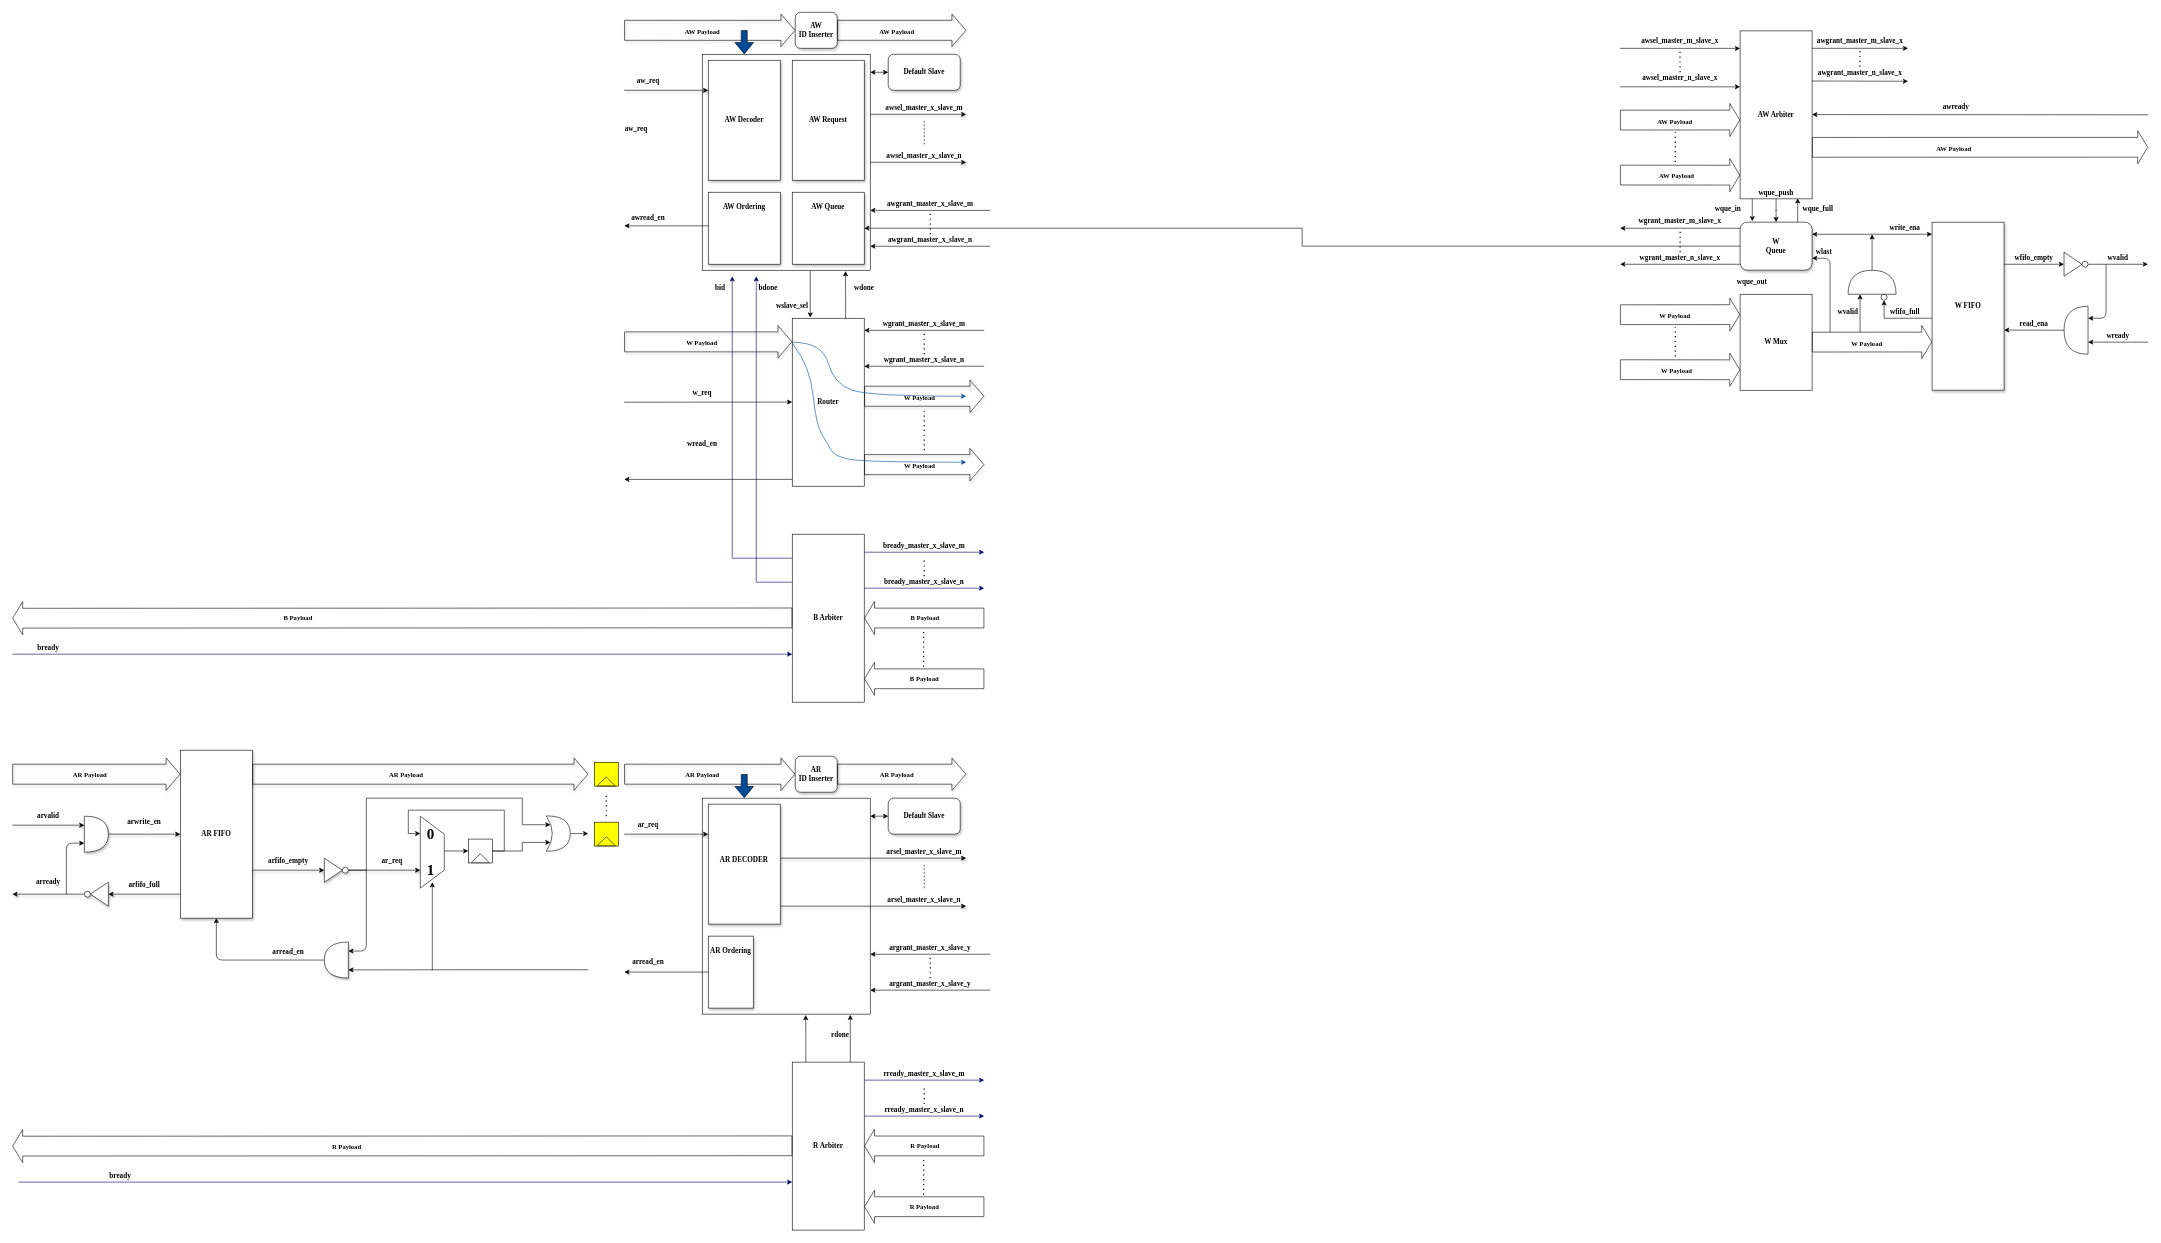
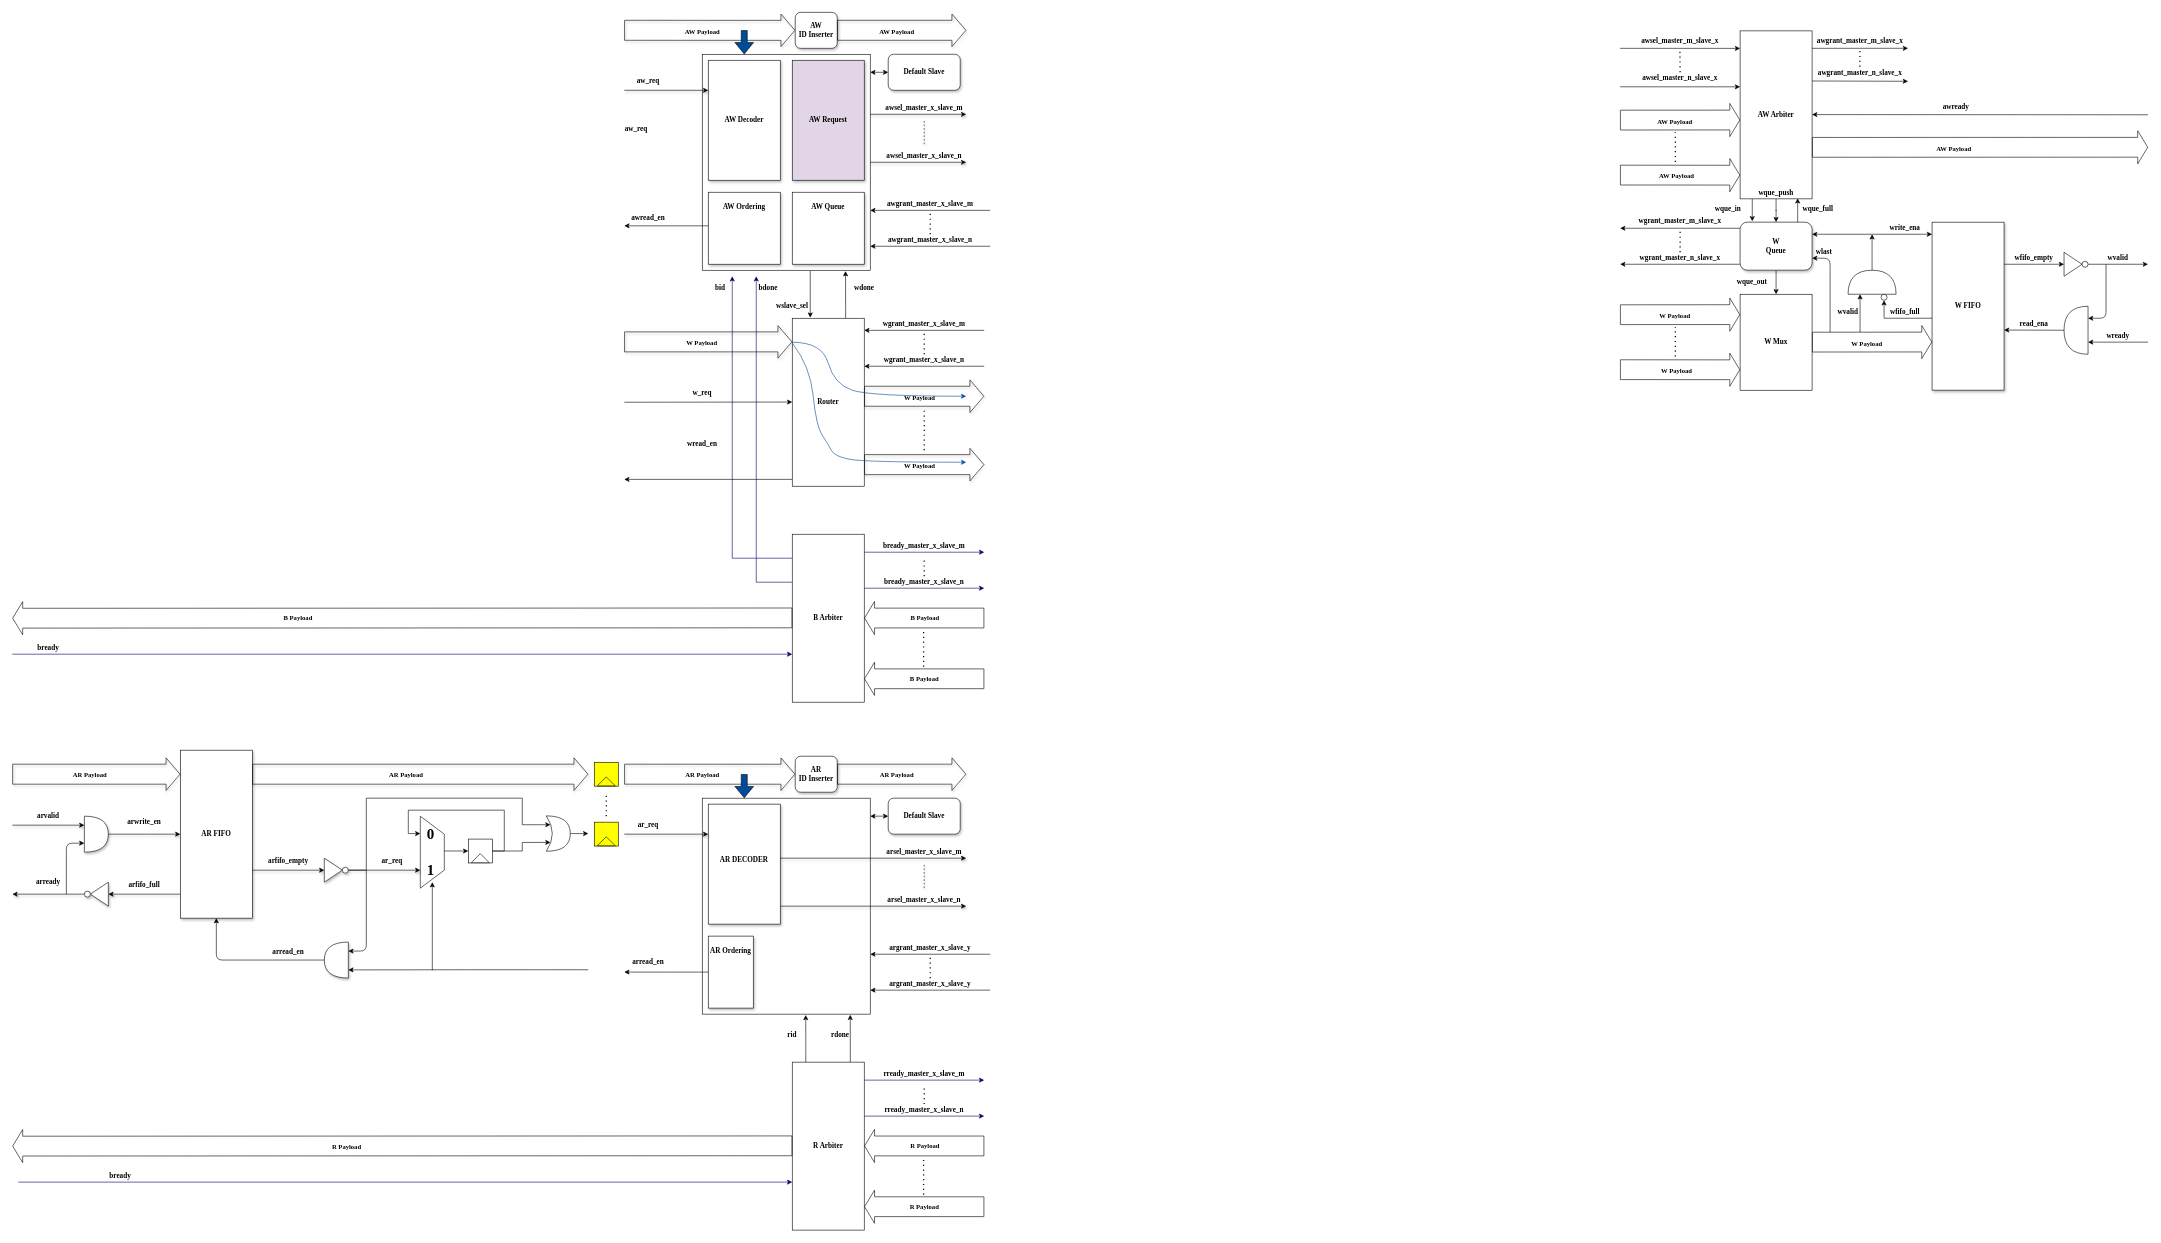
node "AW Request": fillcolor #ffffff -> #e1d5e7
edge "W Queue" -> "AW Queue": now "W Queue" -> "W Mux"
node "rid": added
